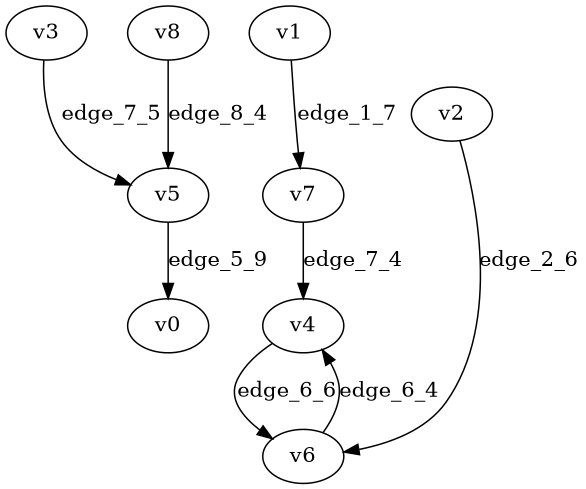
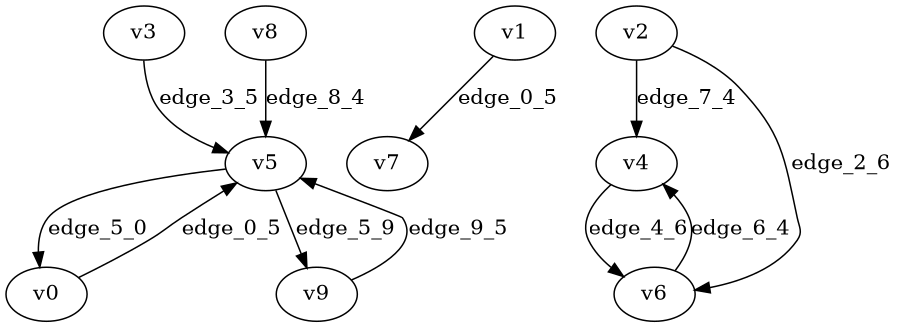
edge "v3" -> "v5": label "edge_7_5" -> "edge_3_5"
edge "v1" -> "v7": label "edge_1_7" -> "edge_0_5"
edge "v0" -> "v5": added, label "edge_0_5"
edge "v7" -> "v4": now "v2" -> "v4"
edge "v5" -> "v0": label "edge_5_9" -> "edge_5_0"
node "v9": added
edge "v4" -> "v6": label "edge_6_6" -> "edge_4_6"
